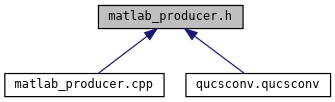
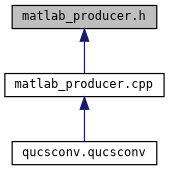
edge "qucsconv.qucsconv" -> "matlab_producer.h": now "qucsconv.qucsconv" -> "matlab_producer.cpp"
